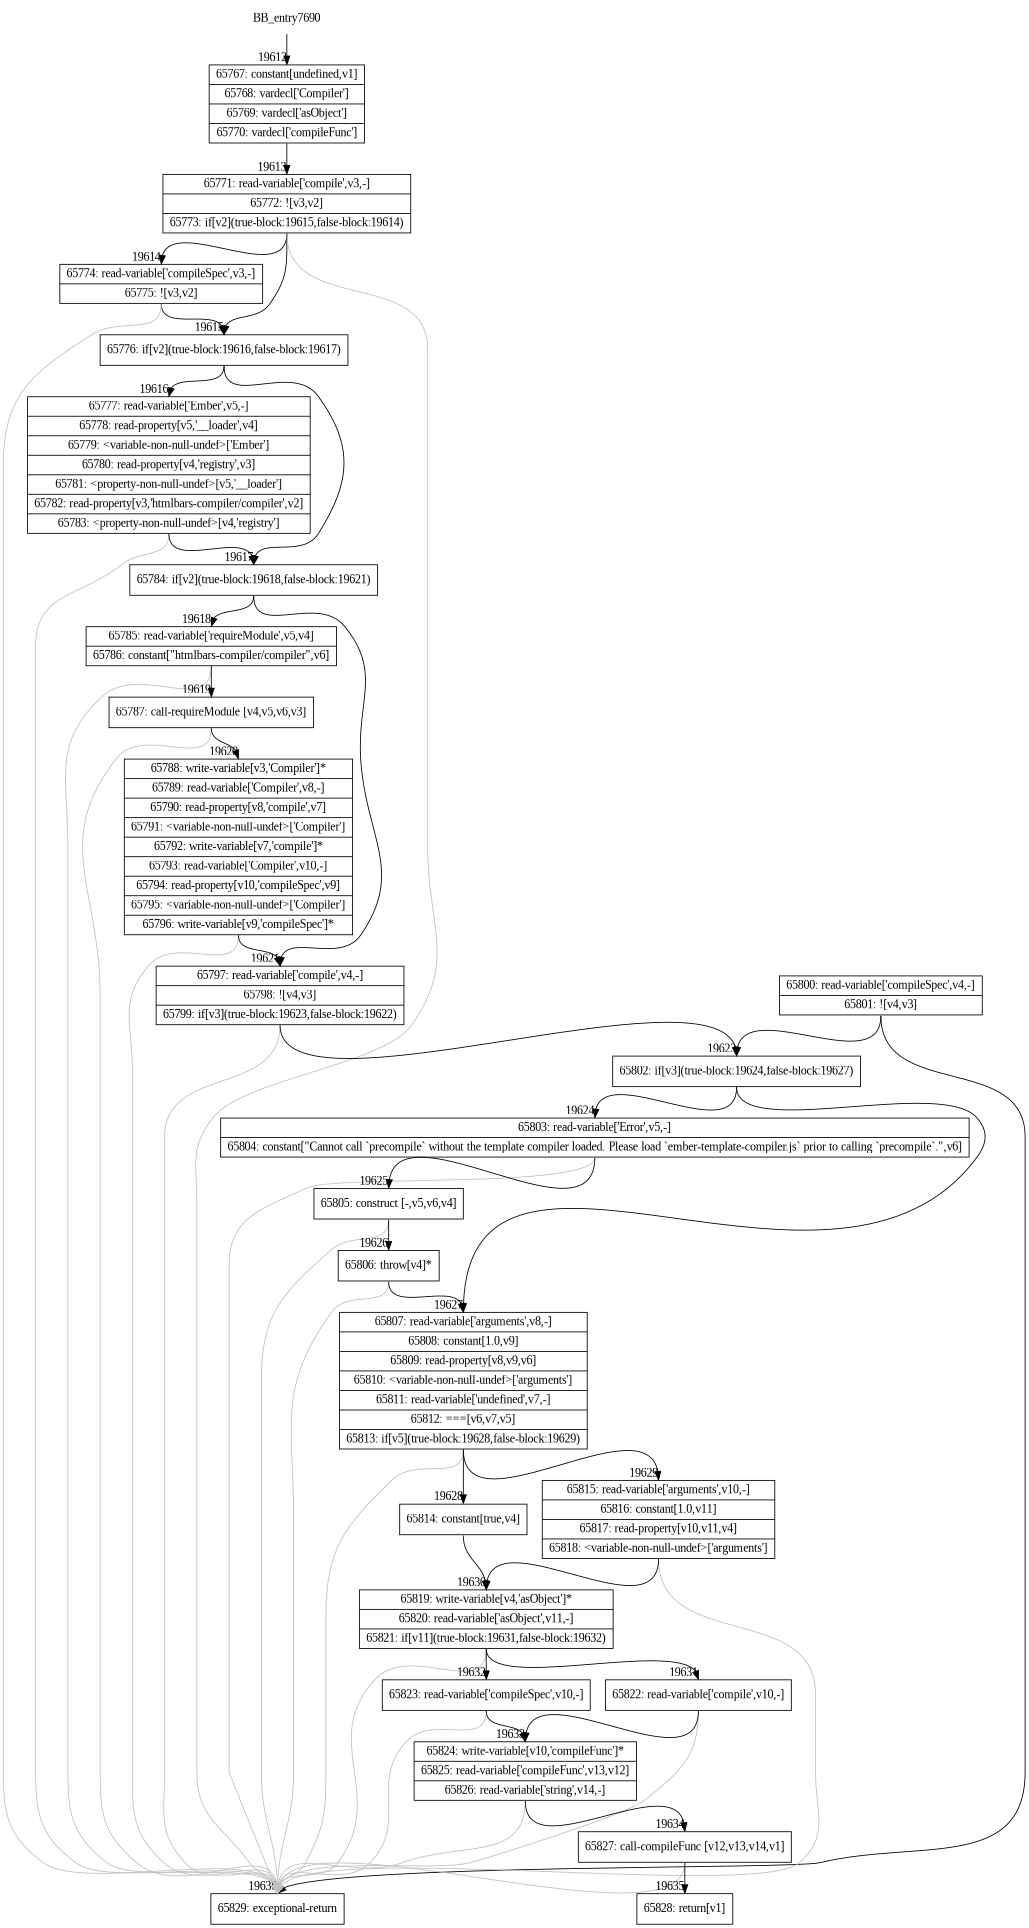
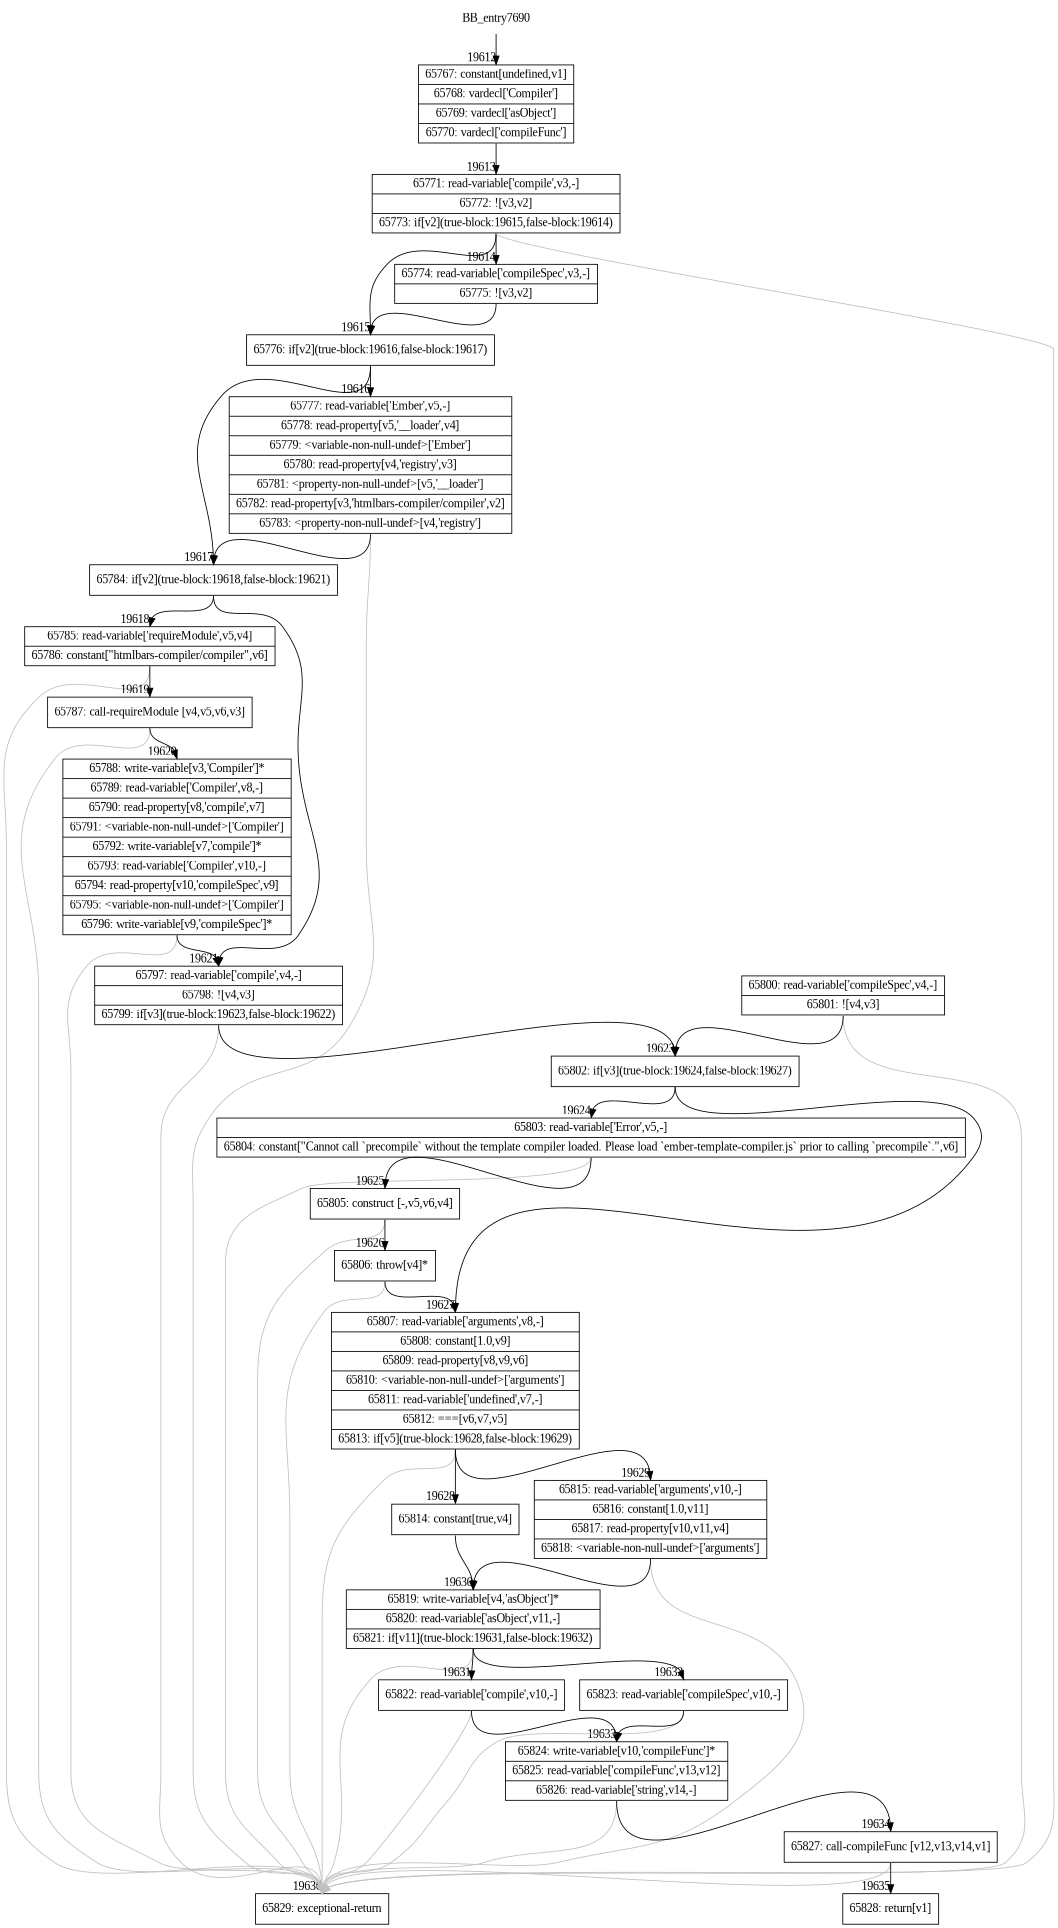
edge "65774: read-variable['compileSpec',v3,-]" -> "65829: exceptional-return": removed
edge "65800: read-variable['compileSpec',v4,-]" -> "65829: exceptional-return": color black -> gray
